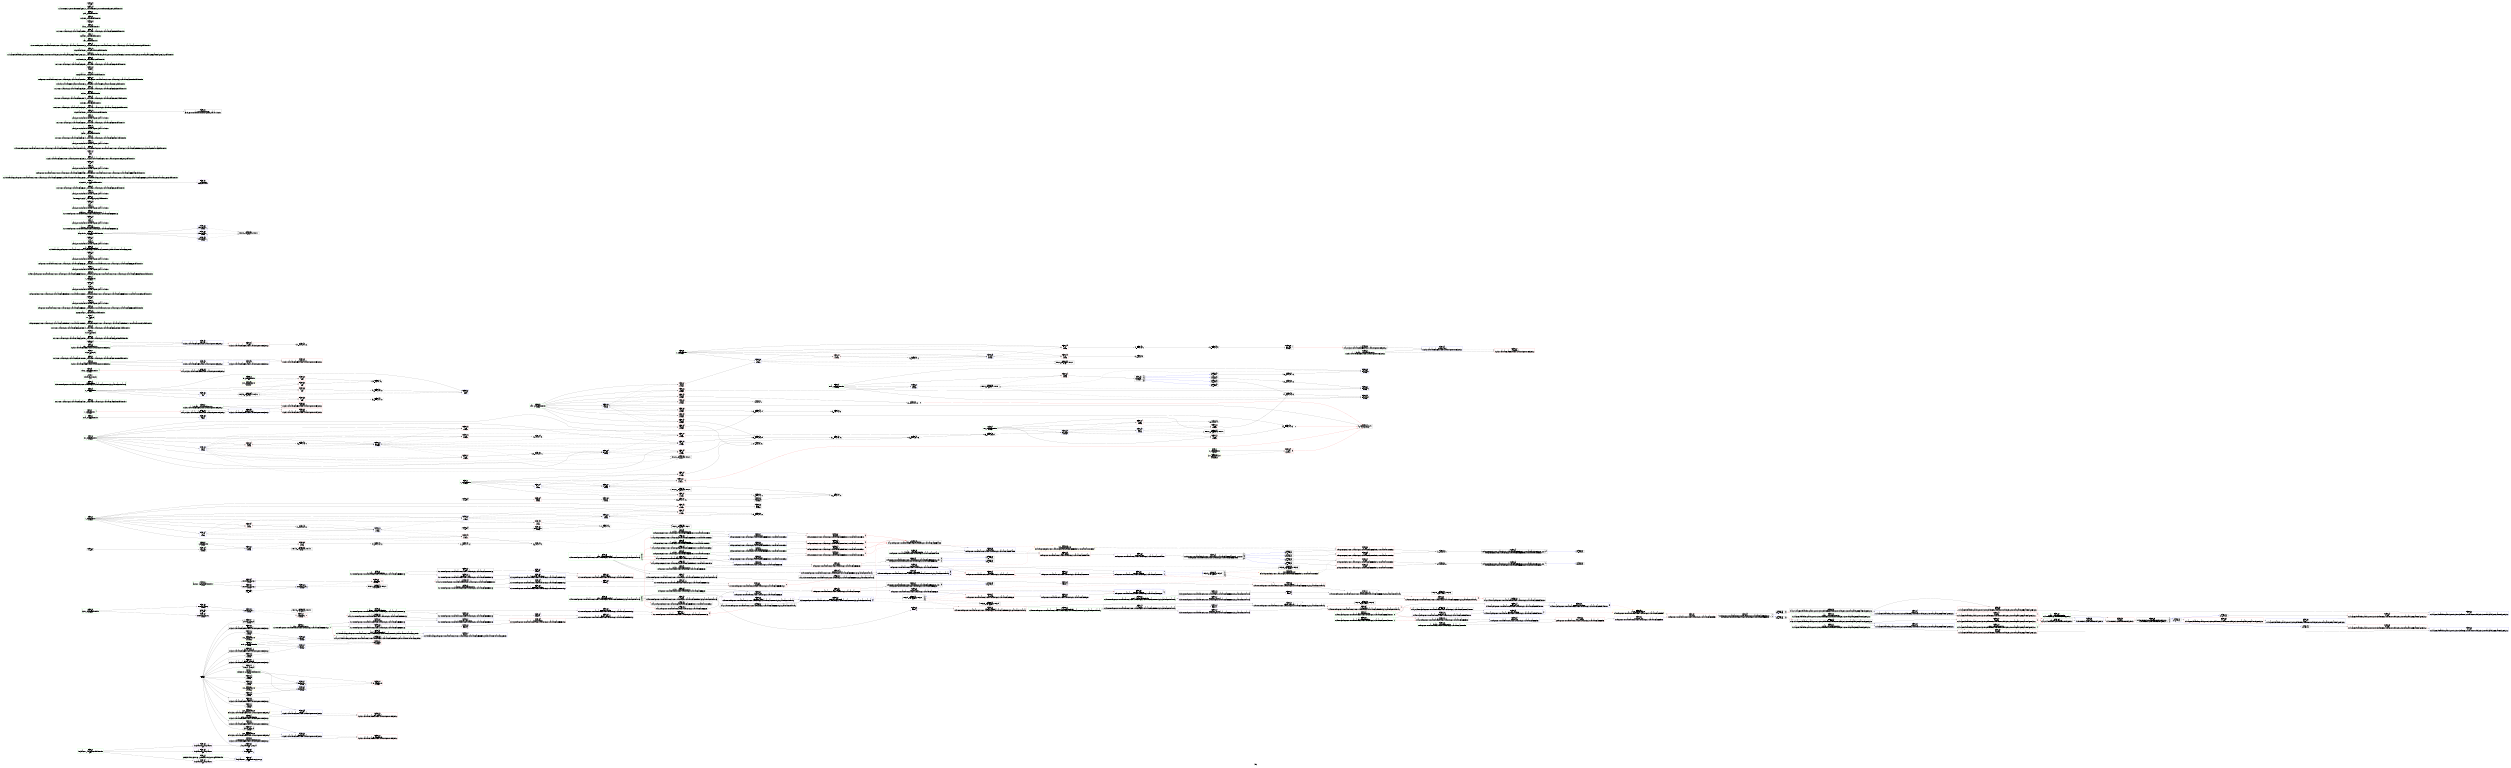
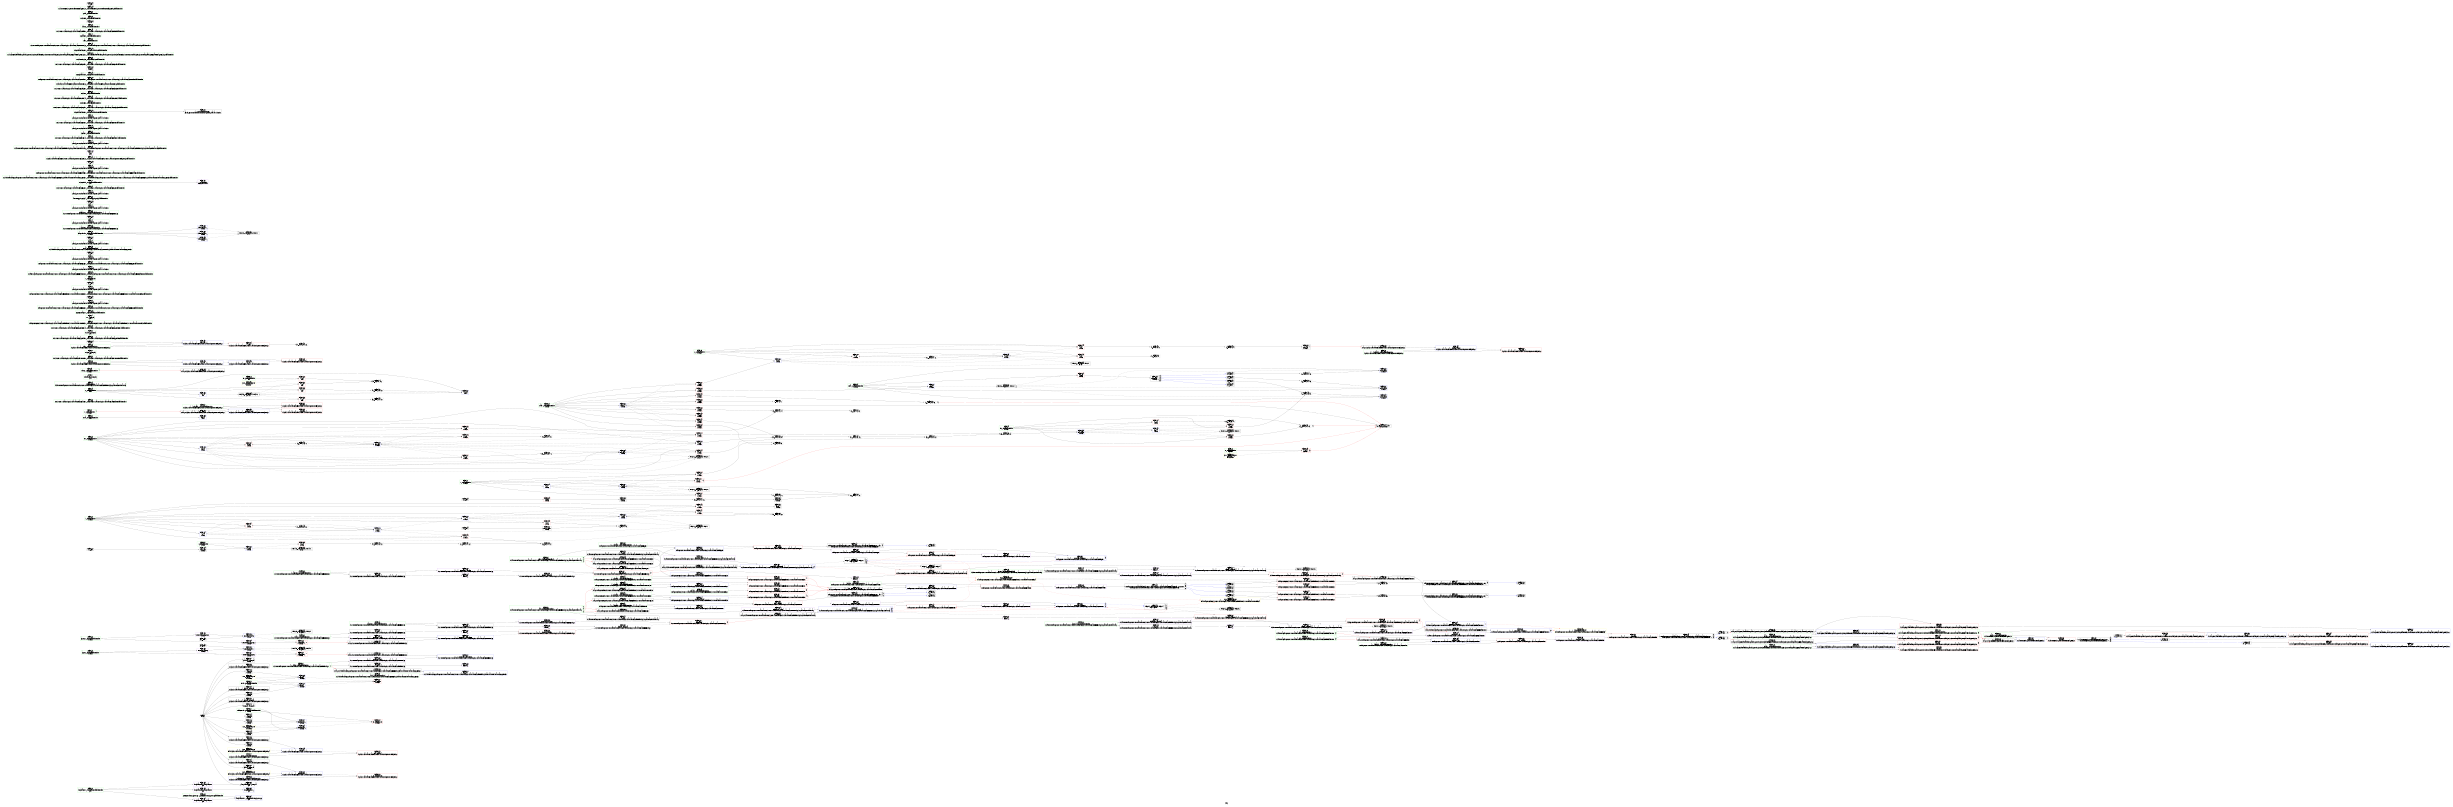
node "NodeID: 259": removed
